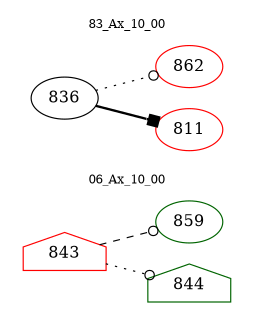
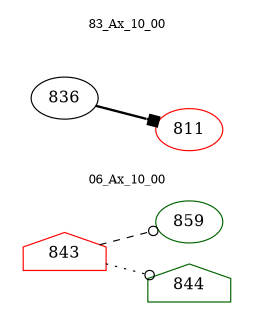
node "862": removed
